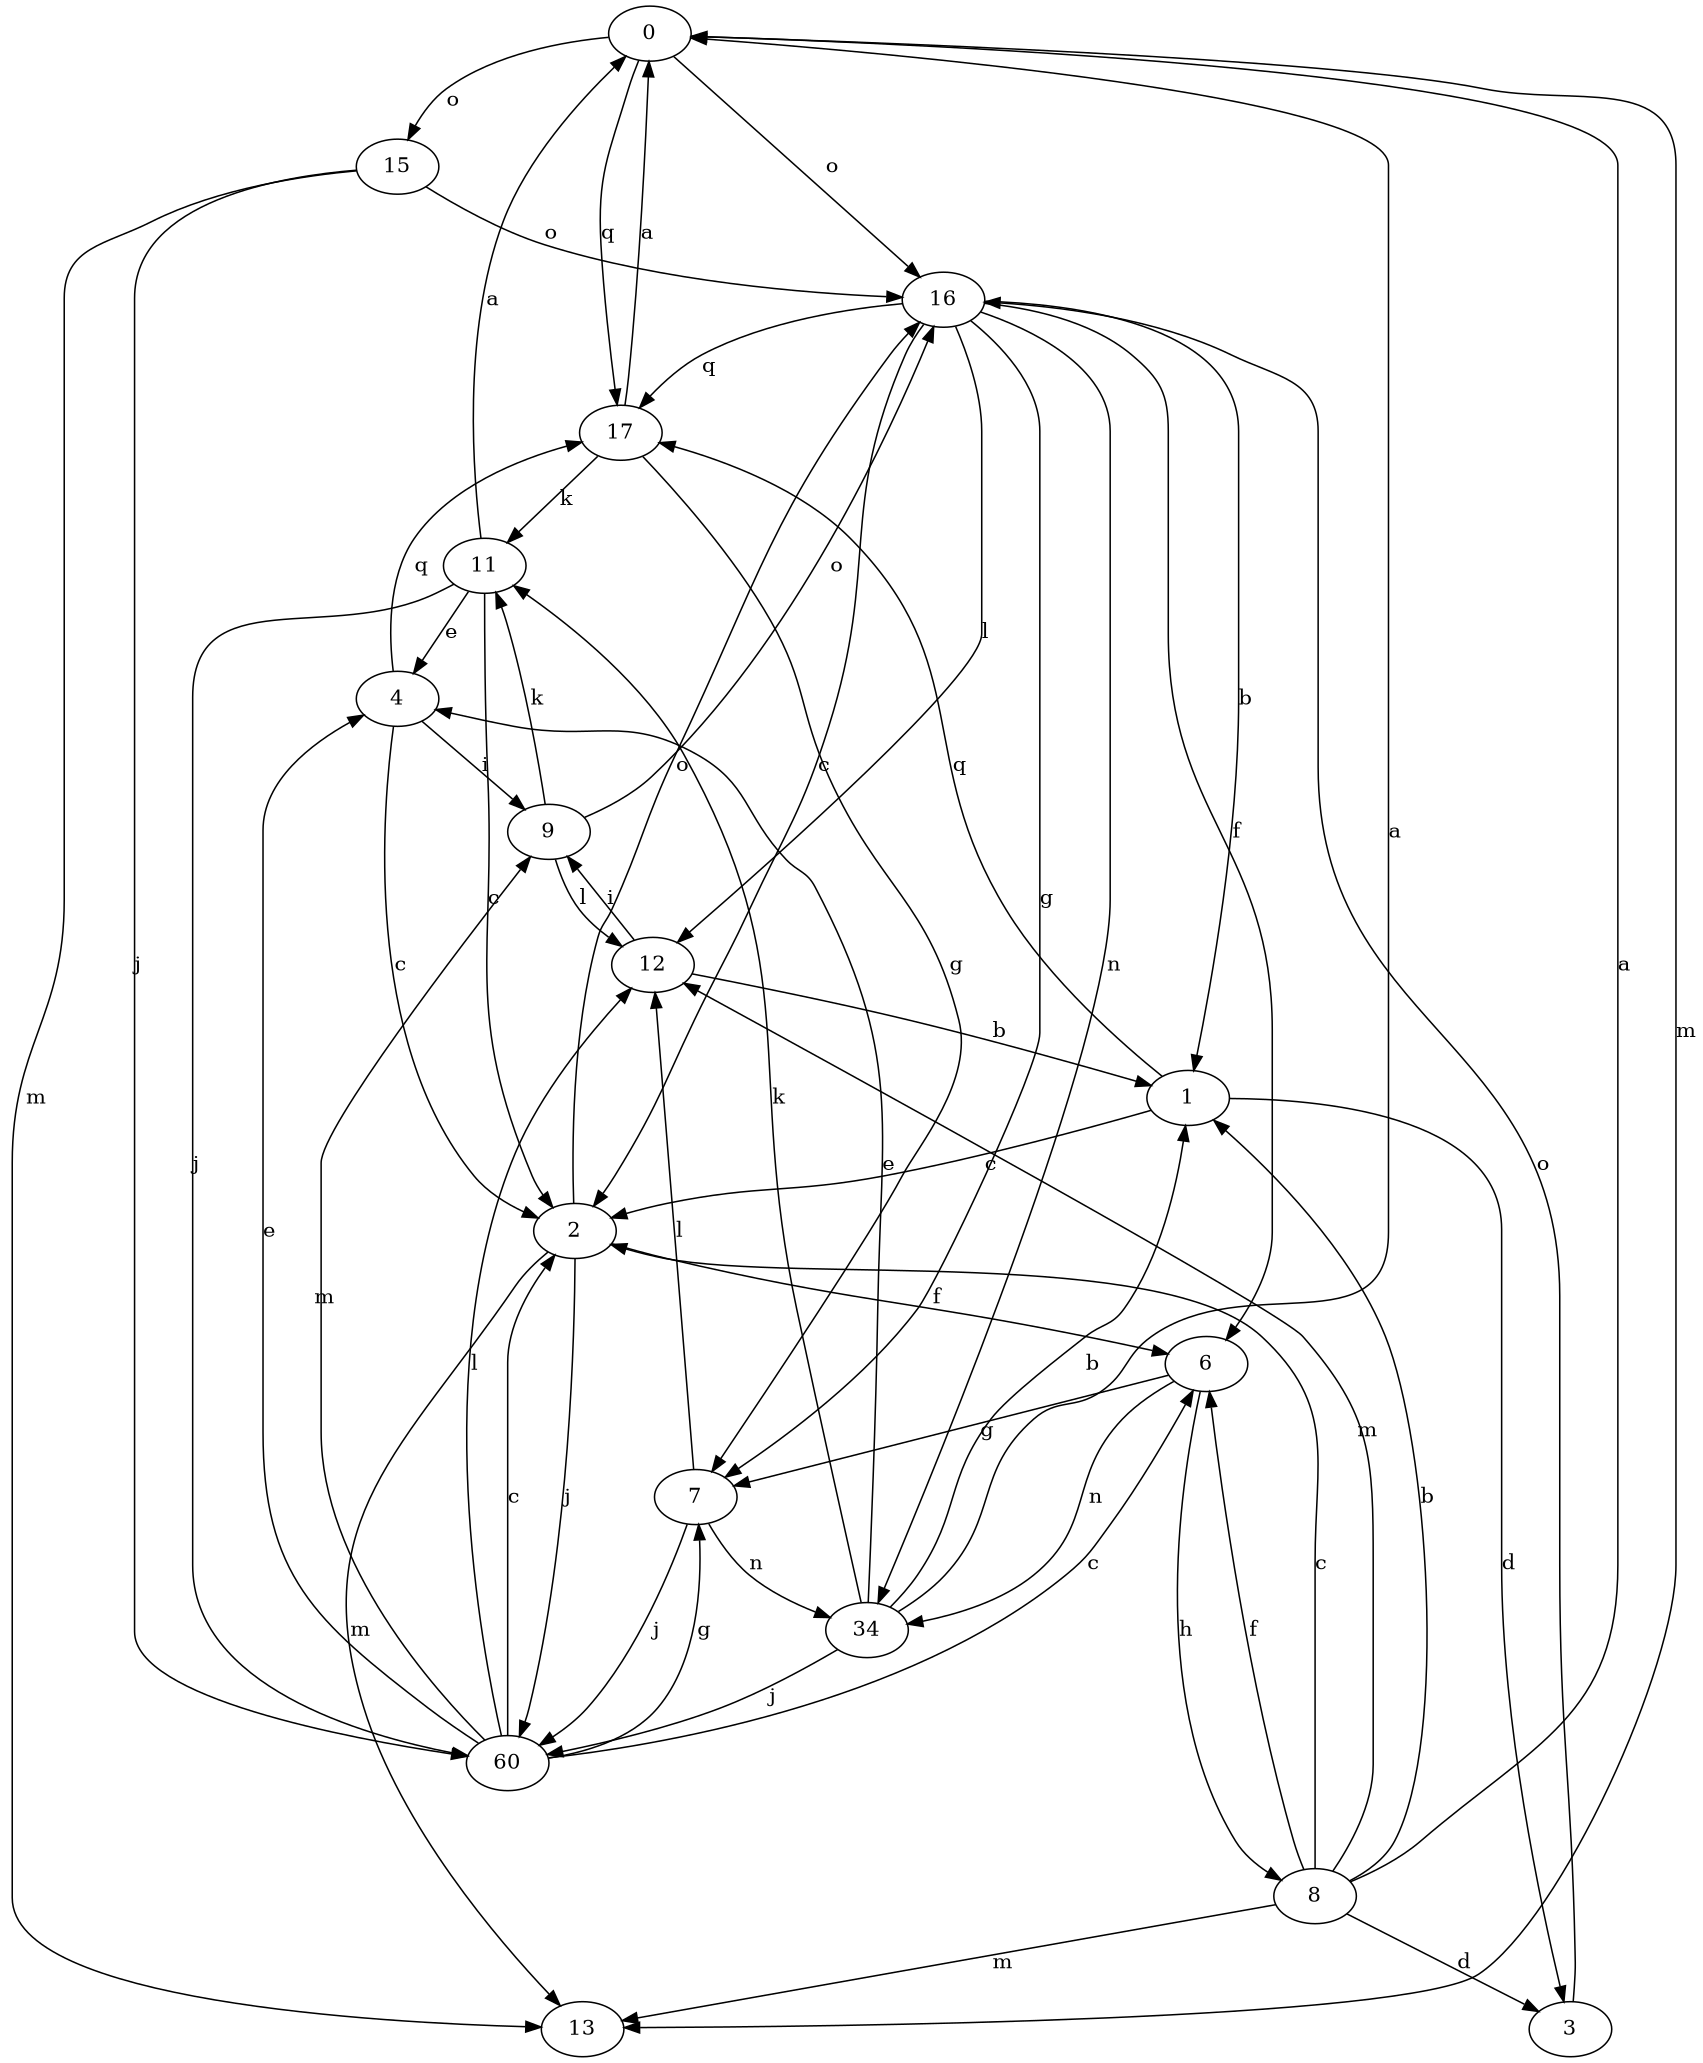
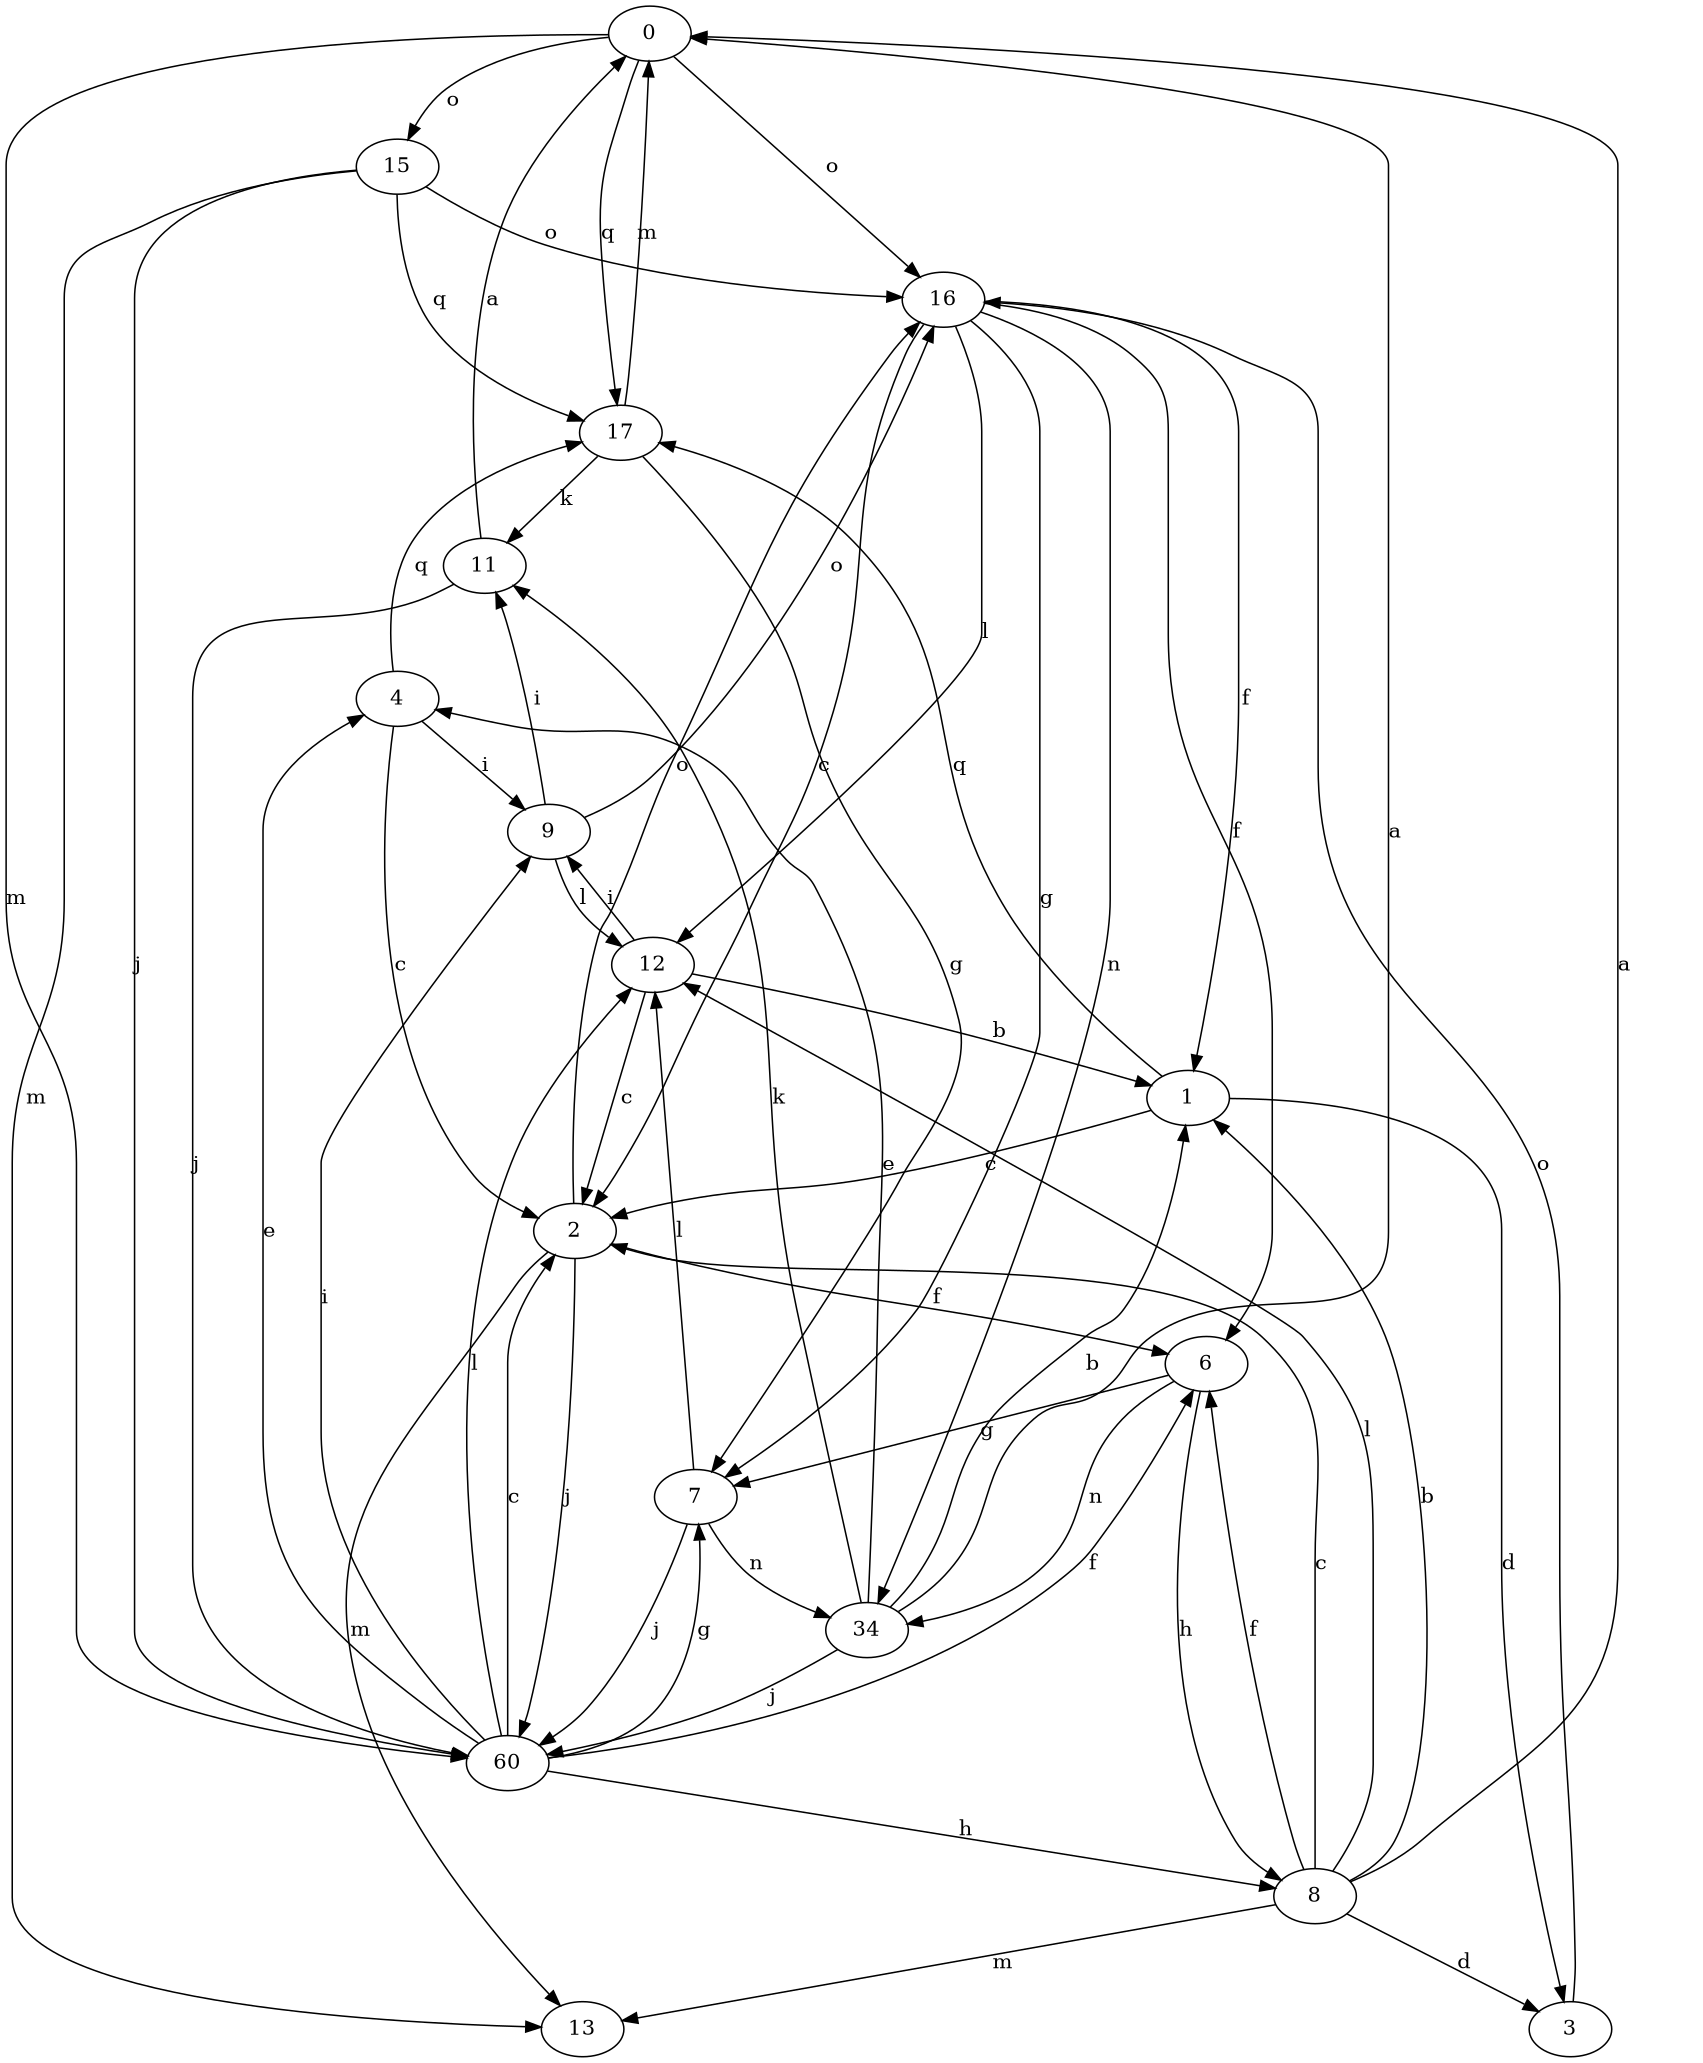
edge "17" -> "0": label "a" -> "m"
edge "16" -> "17": now "15" -> "17"
edge "11" -> "4": removed, label "e"
edge "9" -> "11": label "k" -> "i"
edge "16" -> "1": label "b" -> "f"
edge "11" -> "2": now "12" -> "2"
edge "0" -> "13": now "0" -> "60"
edge "60" -> "9": label "m" -> "i"
edge "8" -> "12": label "m" -> "l"
edge "60" -> "6": label "c" -> "f"
edge "60" -> "8": added, label "h"
